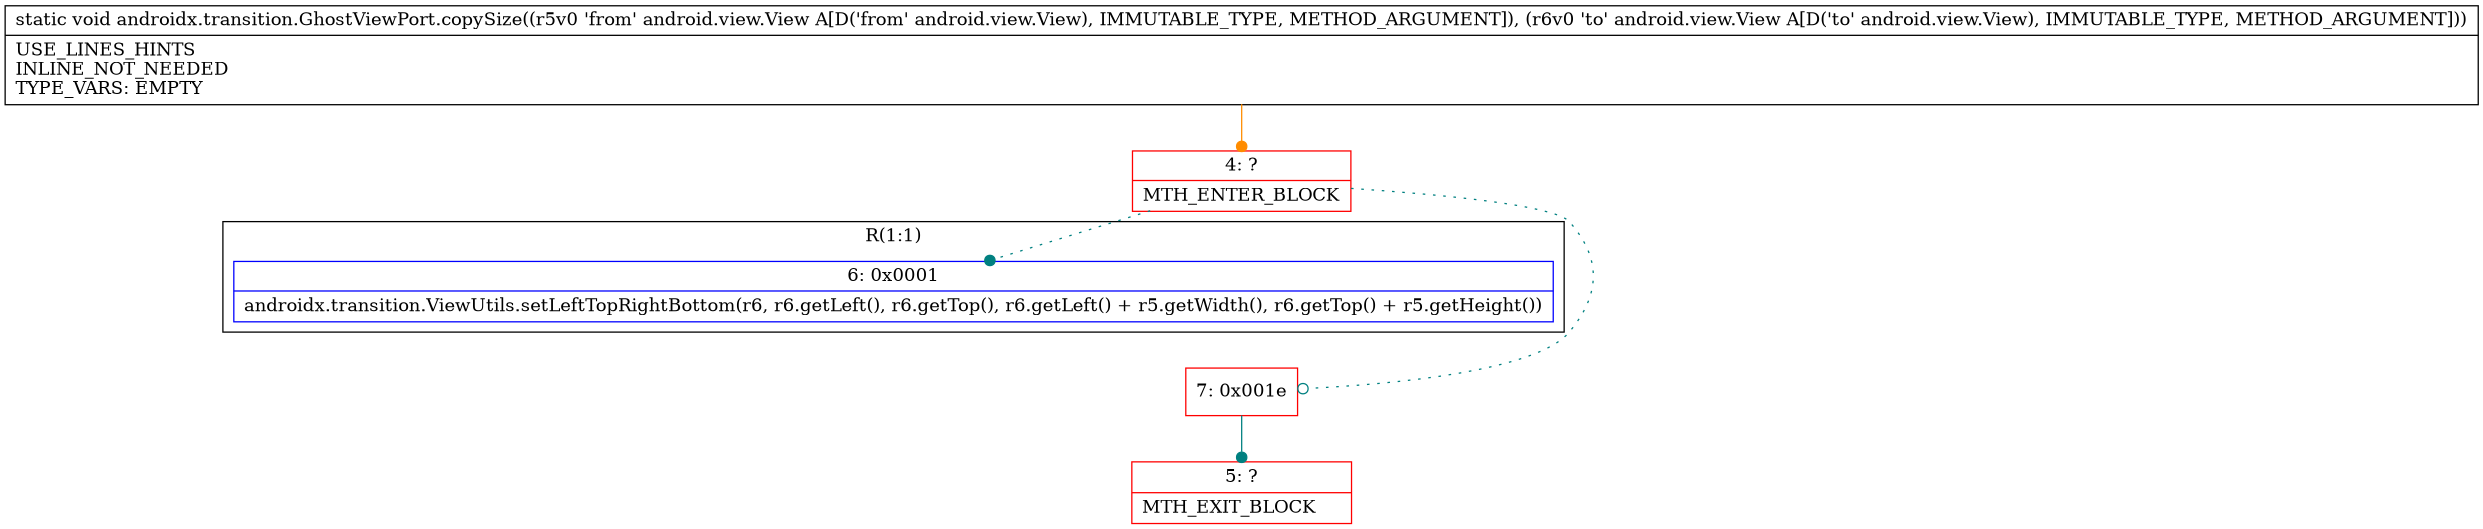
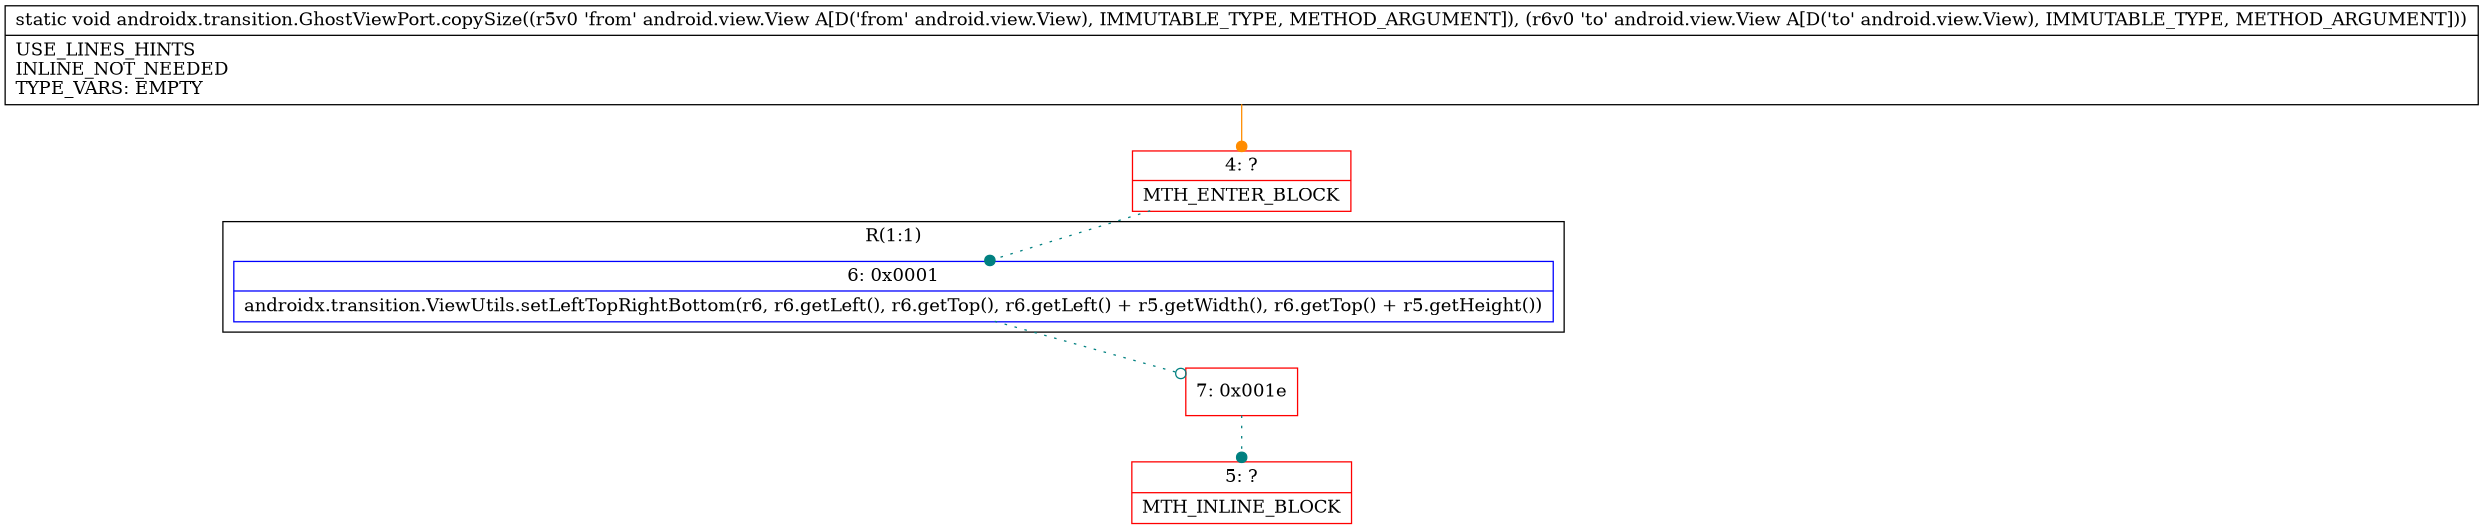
edge "4: ?" -> "7: 0x001e": now "6: 0x0001" -> "7: 0x001e"
edge "7: 0x001e" -> "5: ?": style solid -> dotted
node "5: ?": text "MTH_EXIT_BLOCK" -> "MTH_INLINE_BLOCK"
